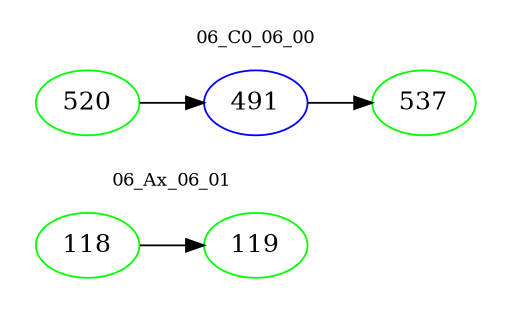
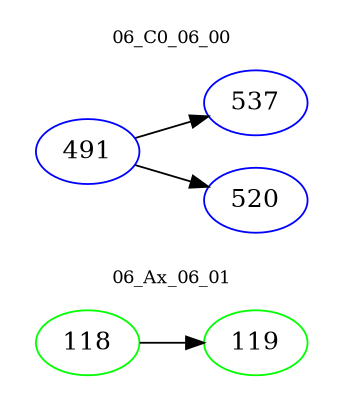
node "520": color green -> blue
edge "520" -> "491": reversed
node "537": color green -> blue
